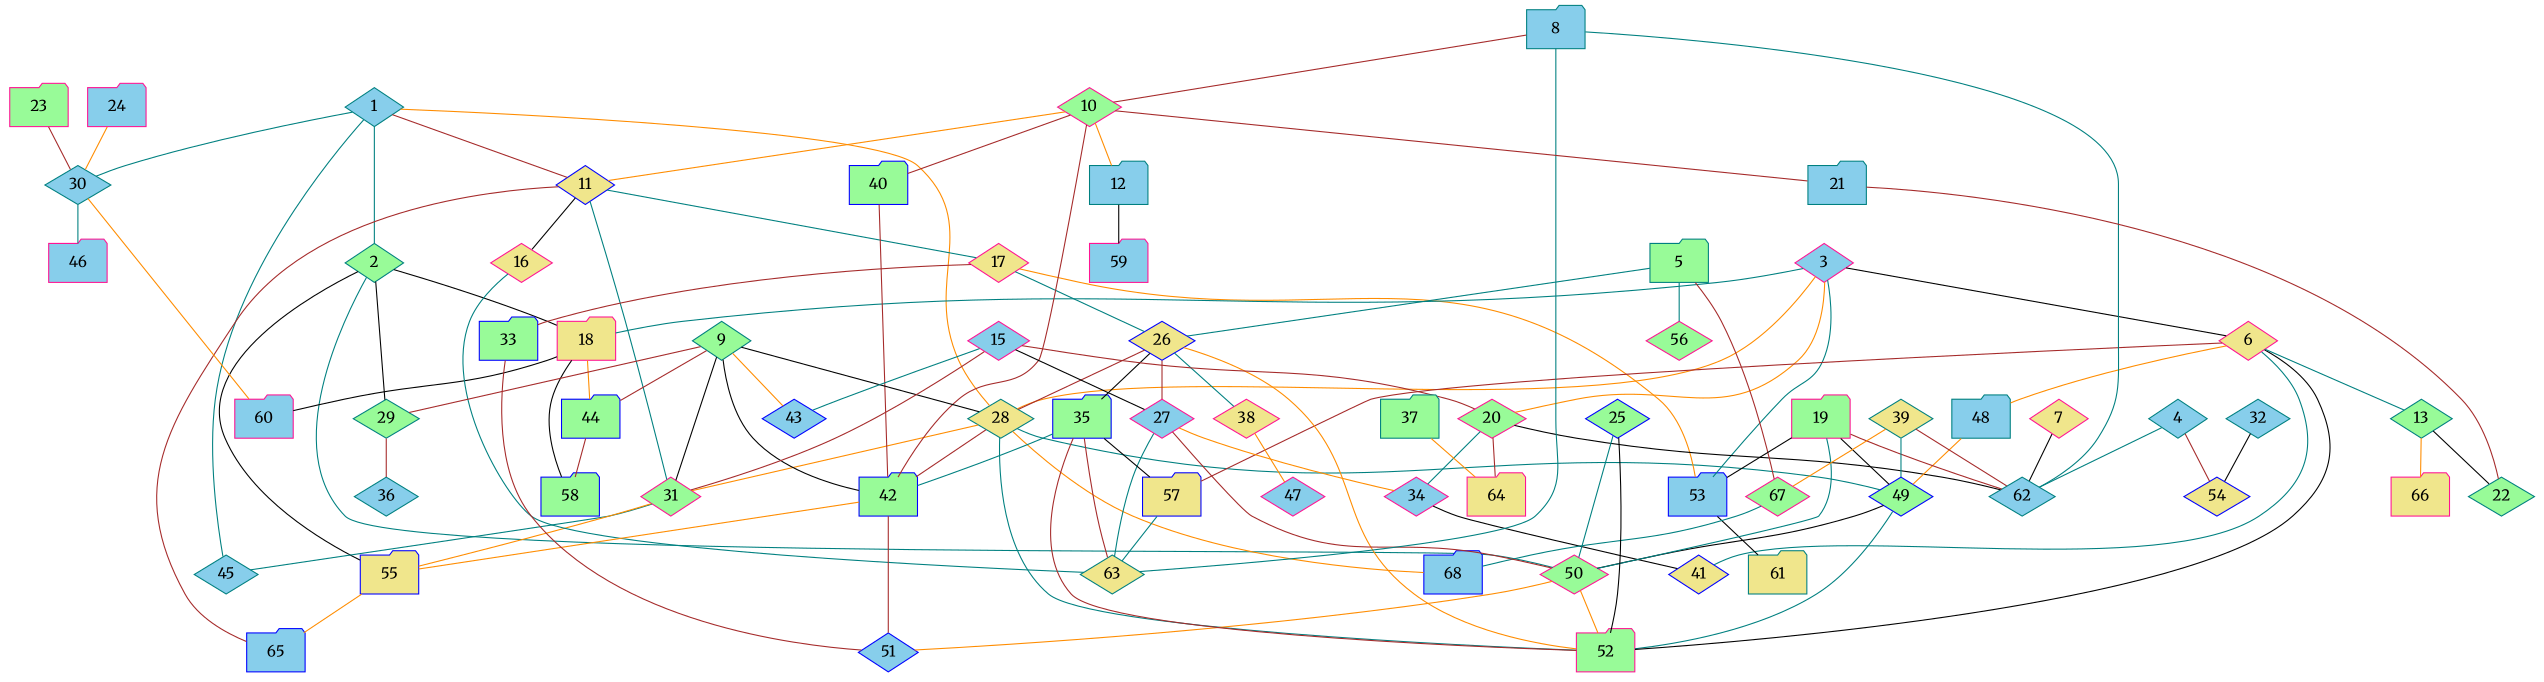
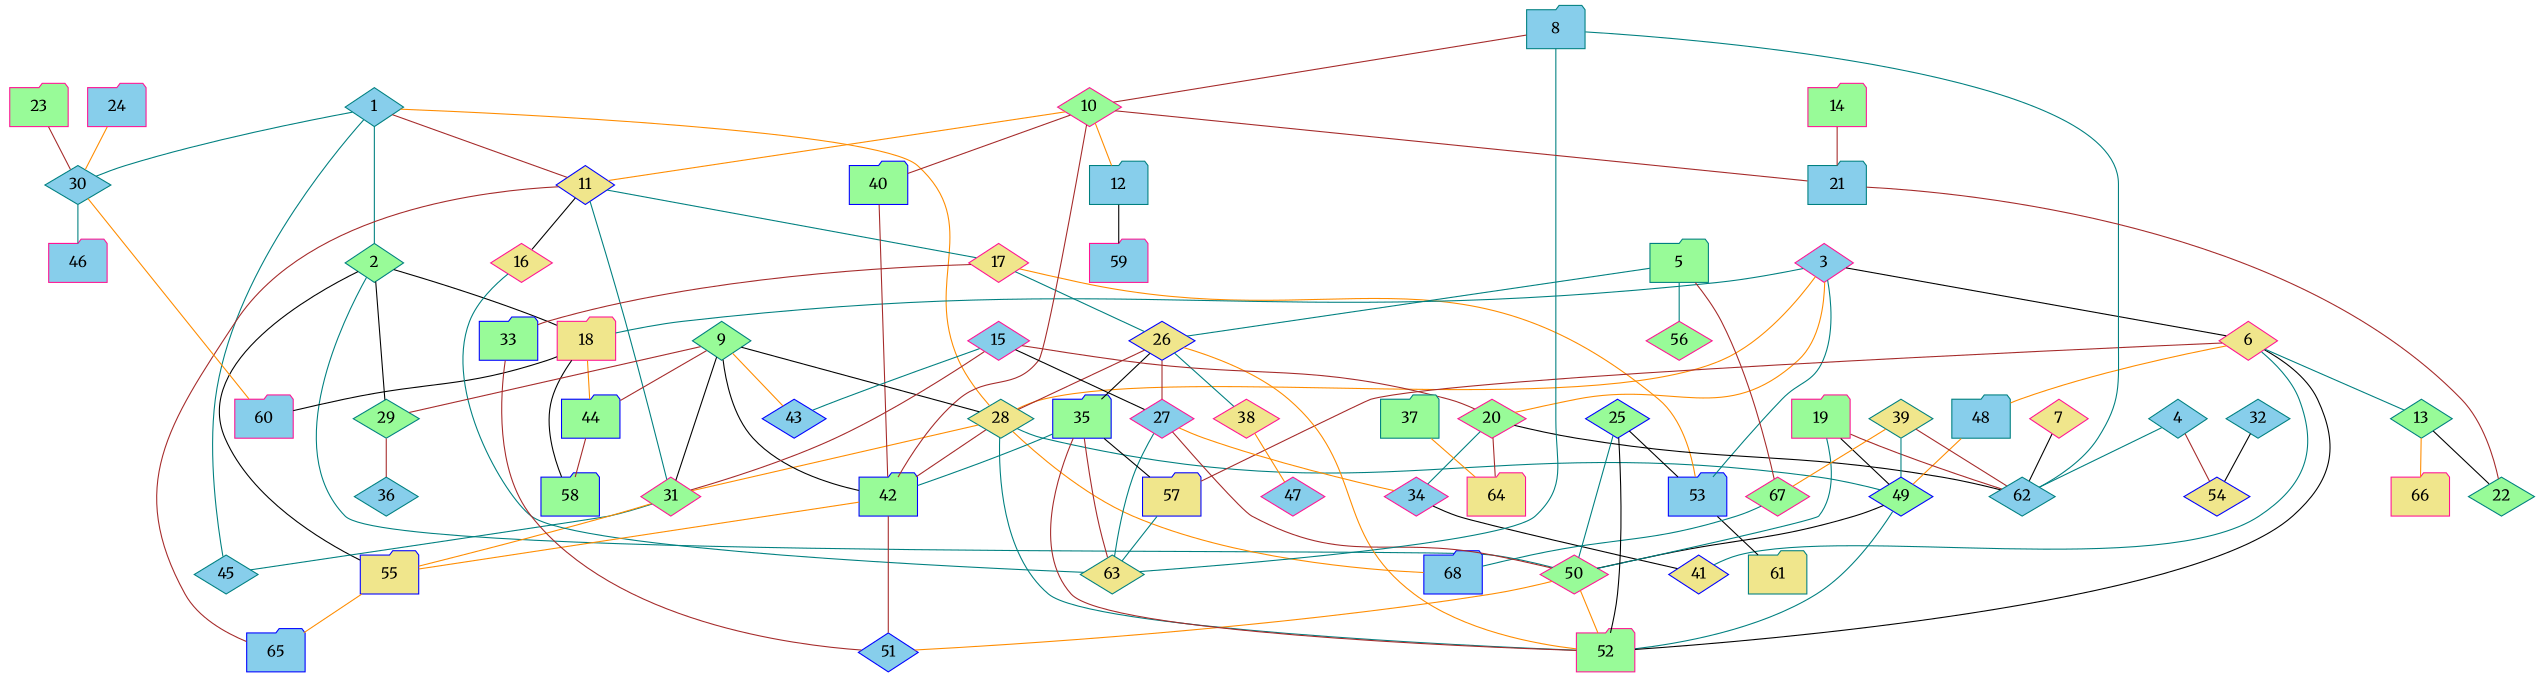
node "14": added
edge "19" -- "53": now "25" -- "53"
